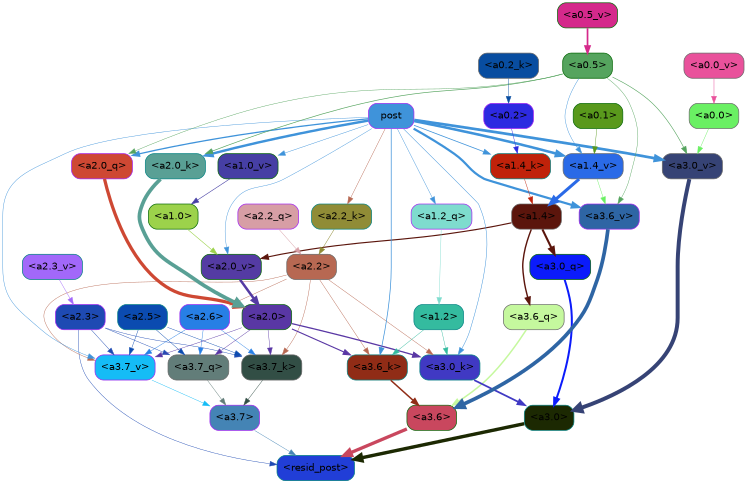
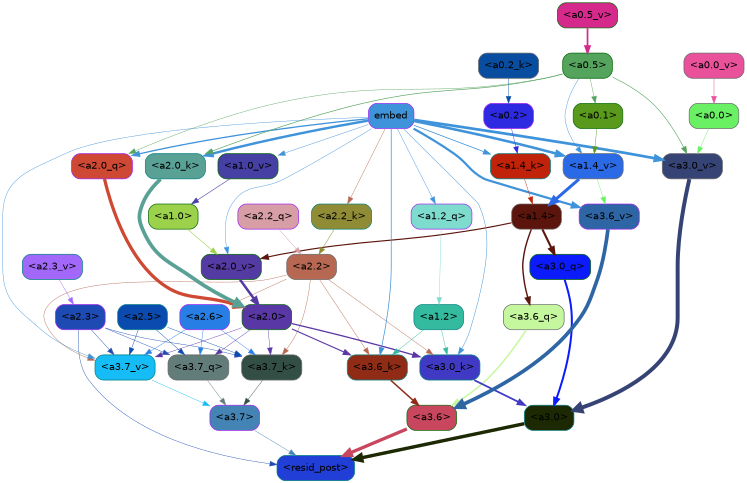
node "post": label "post" -> "embed"
edge "<a0.5>" -> "<a3.6_v>": now "<a0.5>" -> "<a0.1>"
node "<a3.7_v>": color purple -> teal
